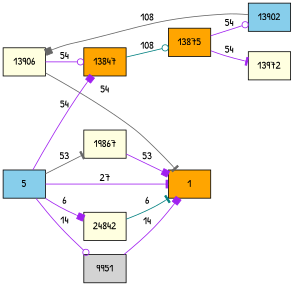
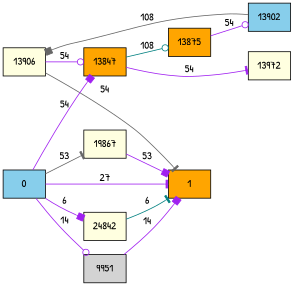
edge "13875" -> "13972": now "13847" -> "13972"
node "5": label "5" -> "0"
